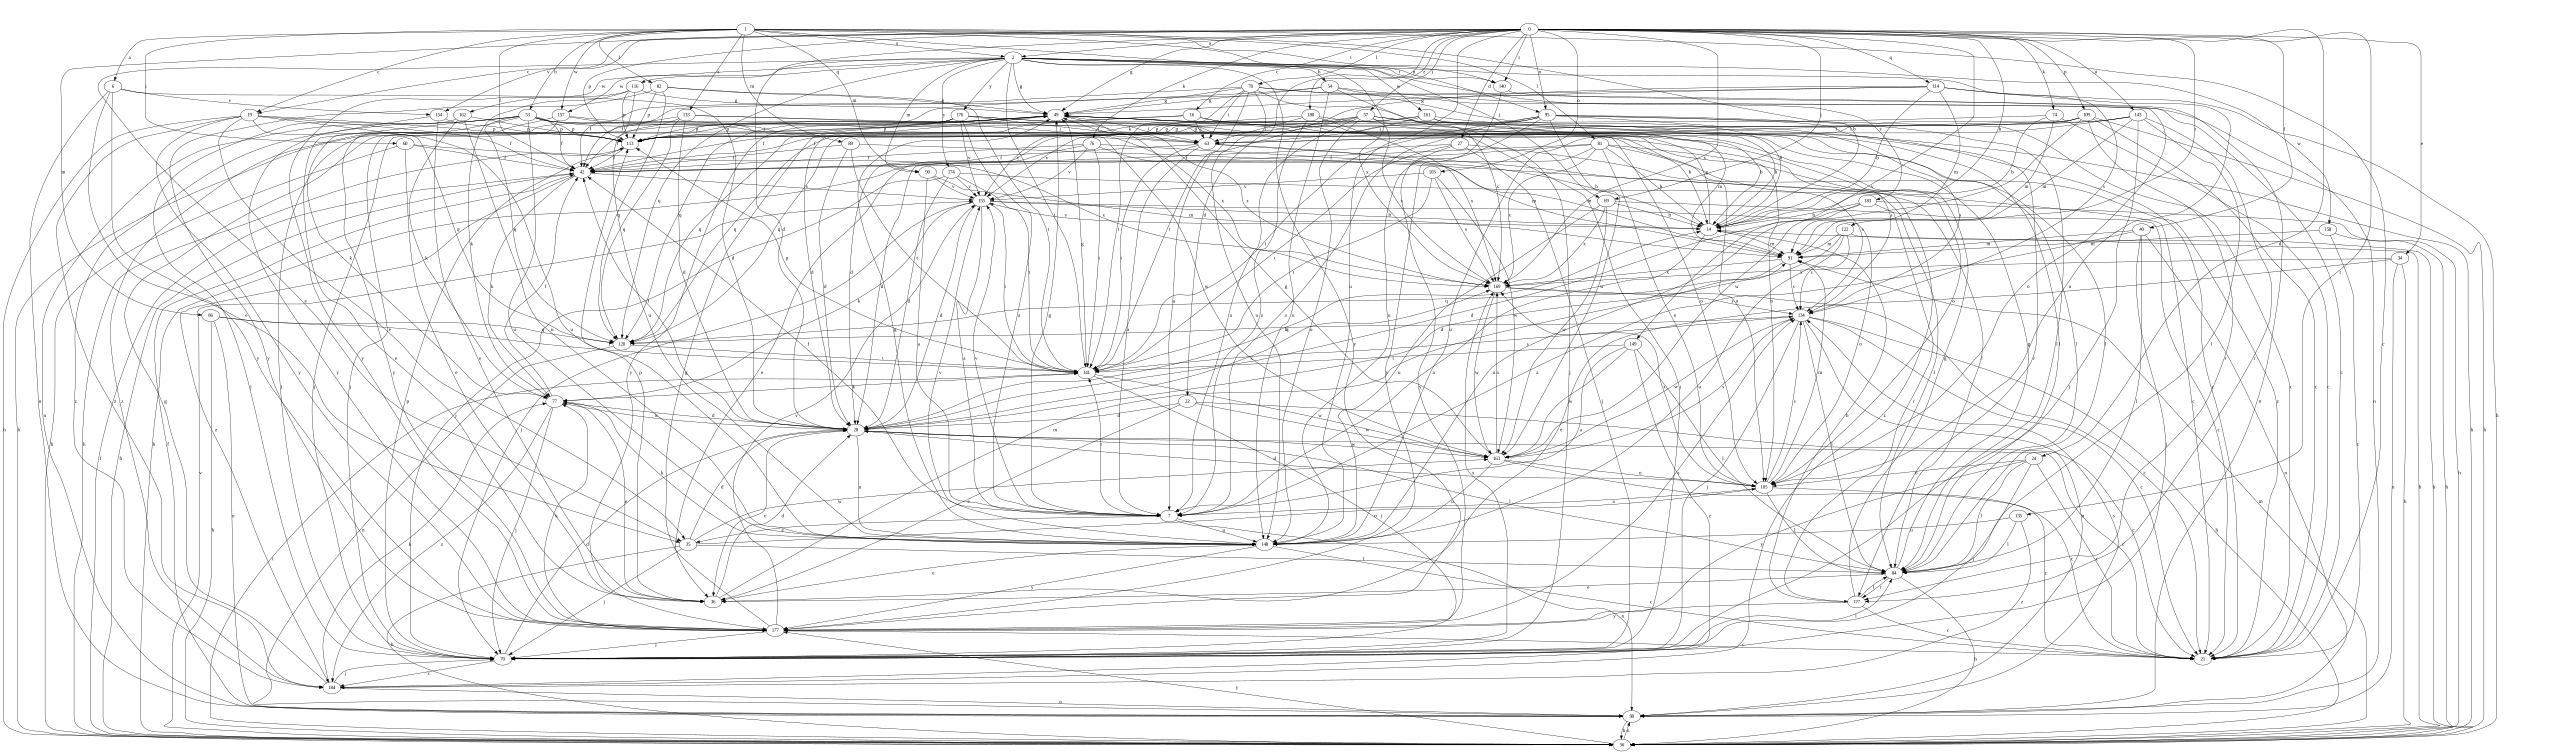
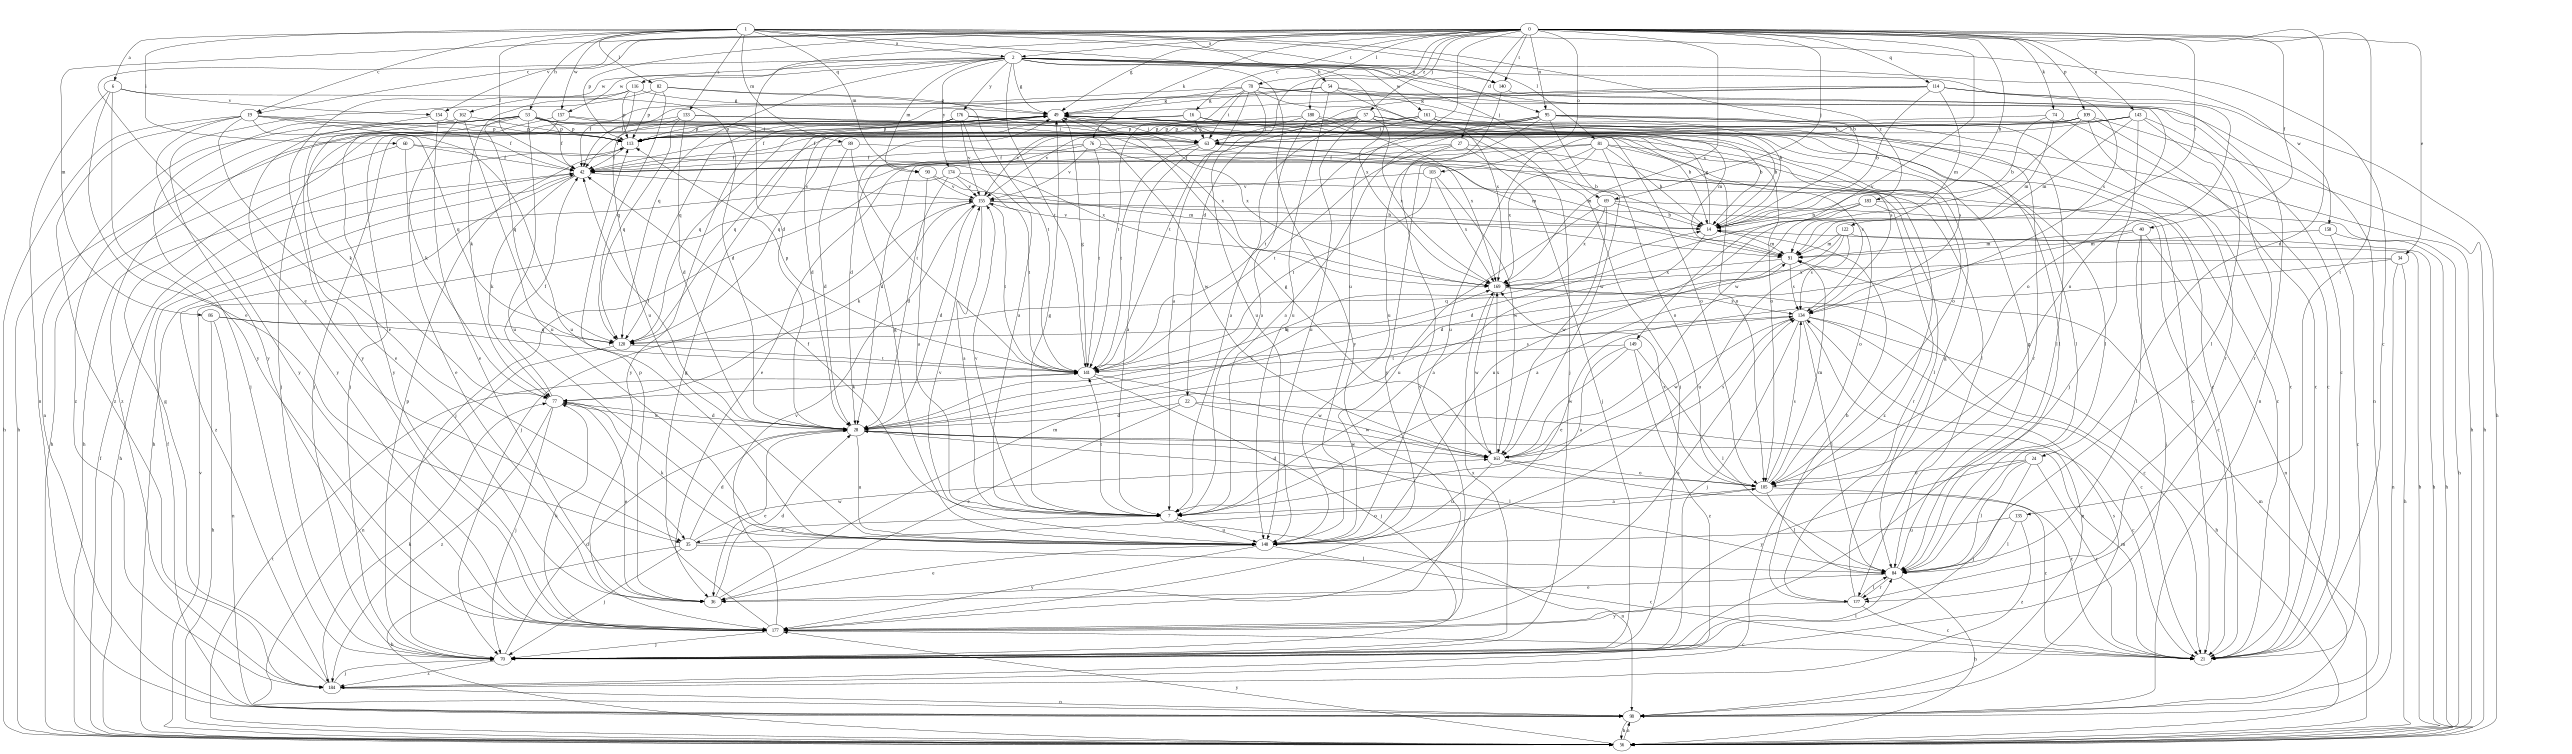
edge "180" -> "113": label "k" -> "p"
edge "28" -> "21": label "c" -> "m"
